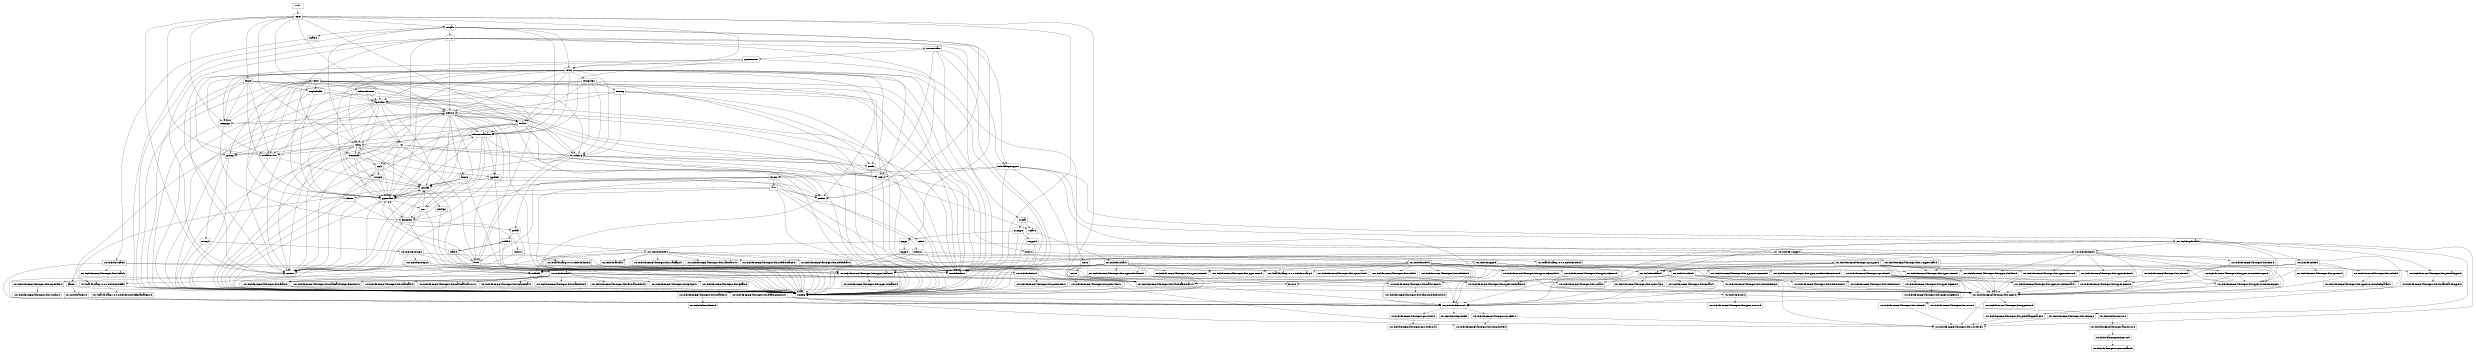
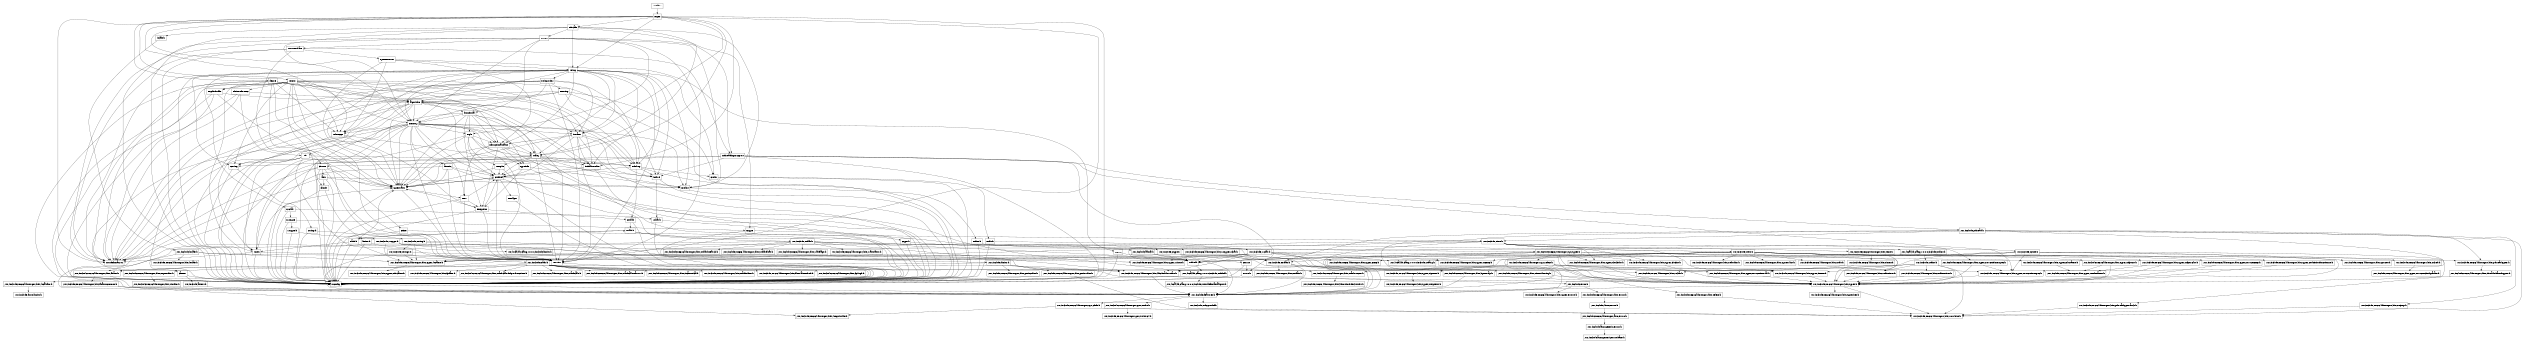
edge "__locale" -> "__functional_base": now "__locale" -> "memory"
edge "utility" -> "functional": reversed
node "/usr/include/x86_64-linux-gnu/bits/types/timer_t.h": removed
